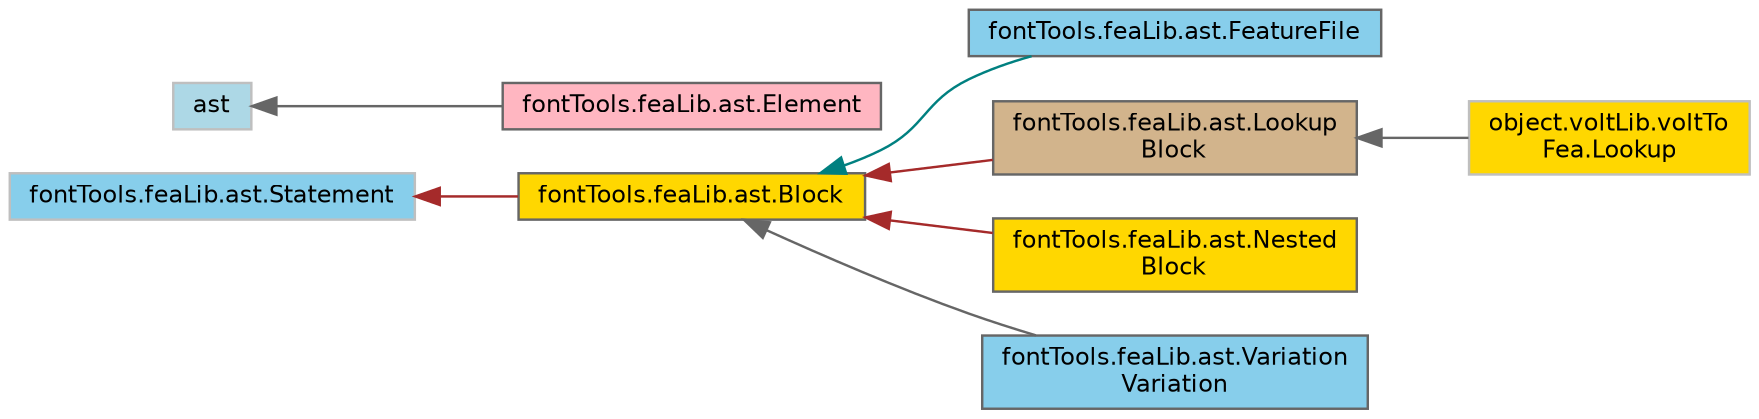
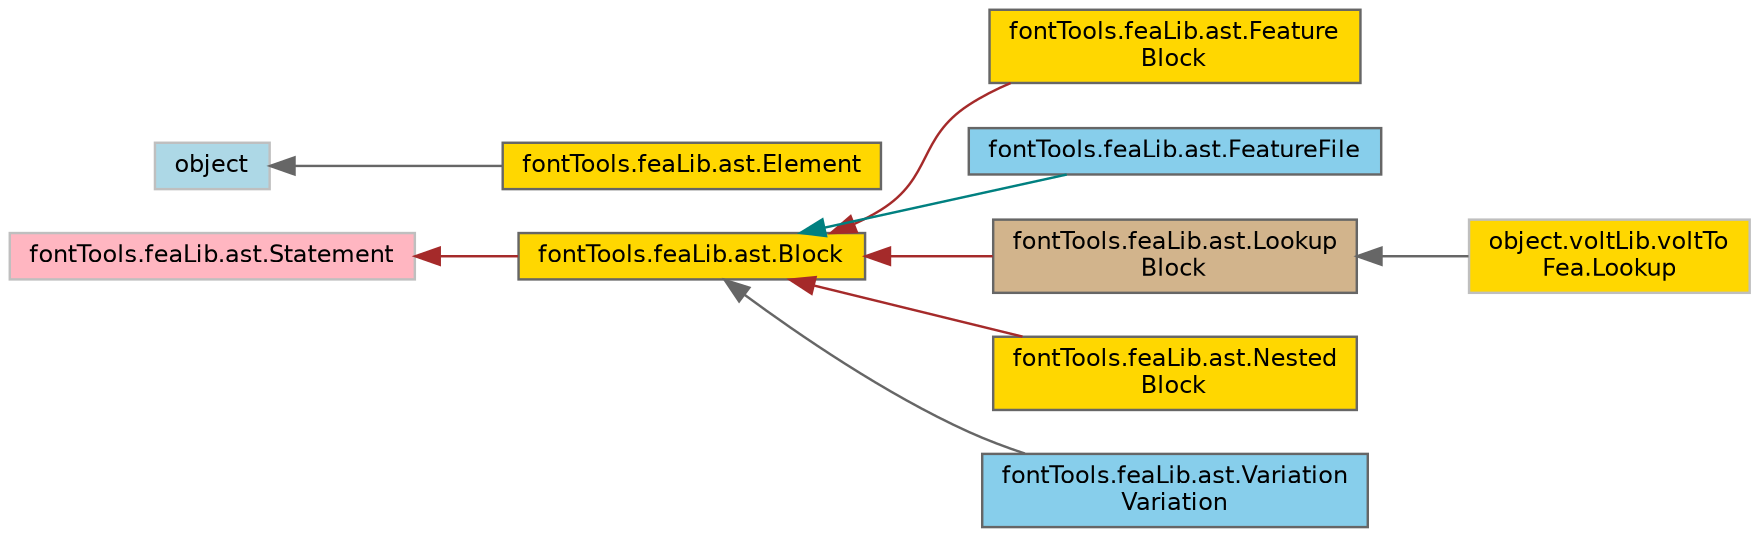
node "fontTools.feaLib.ast.Feature Block": added
node "ast": label "ast" -> "object"
node "fontTools.feaLib.ast.Element": fillcolor lightpink -> gold
node "fontTools.feaLib.ast.Statement": fillcolor skyblue -> lightpink
